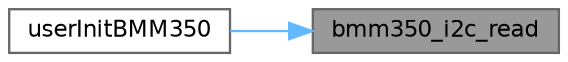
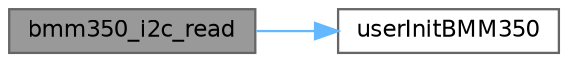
edge "userInitBMM350" -> "bmm350_i2c_read": reversed
